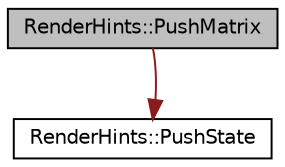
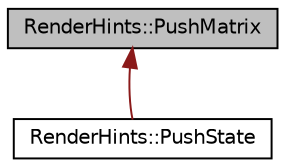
edge "RenderHints::PushMatrix" -> "RenderHints::PushState": reversed
